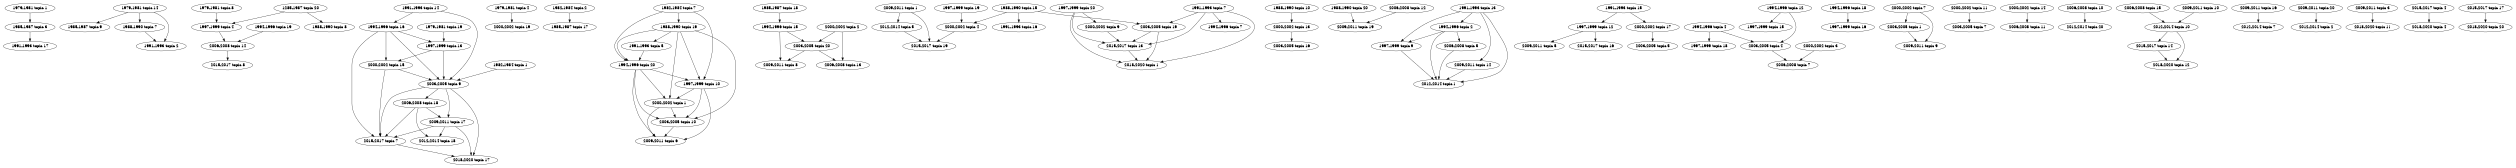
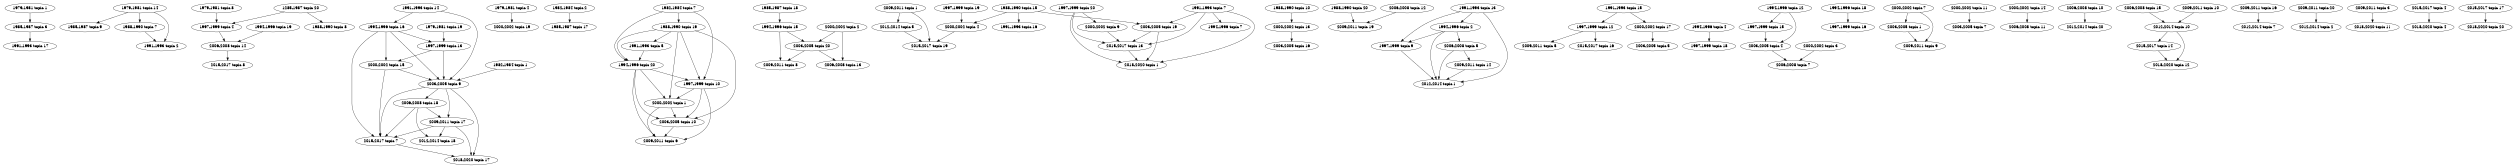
edge "1991-1993 topic 13" -> "2009-2011 topic 14": now "2006-2008 topic 5" -> "2009-2011 topic 14"
edge "1994-1996 topic 4" -> "2003-2005 topic 4": now "1997-1999 topic 15" -> "2003-2005 topic 4"
